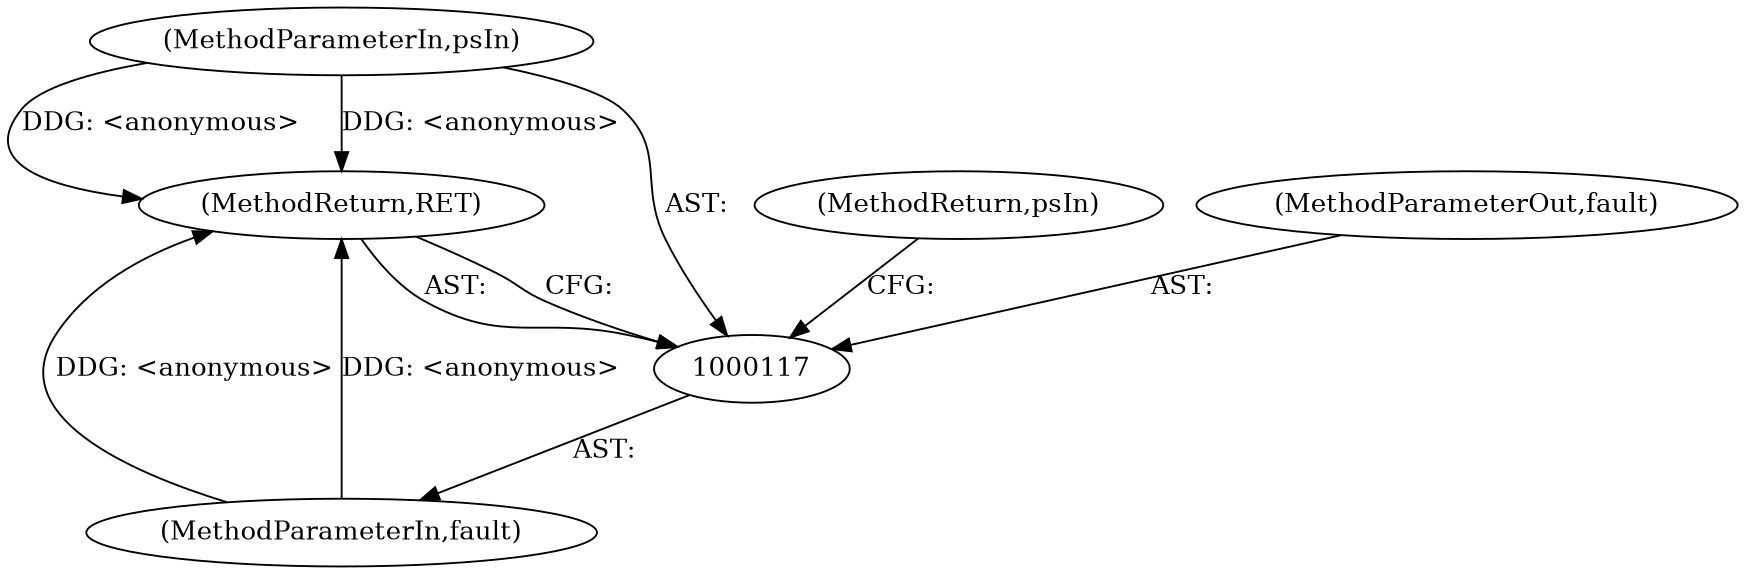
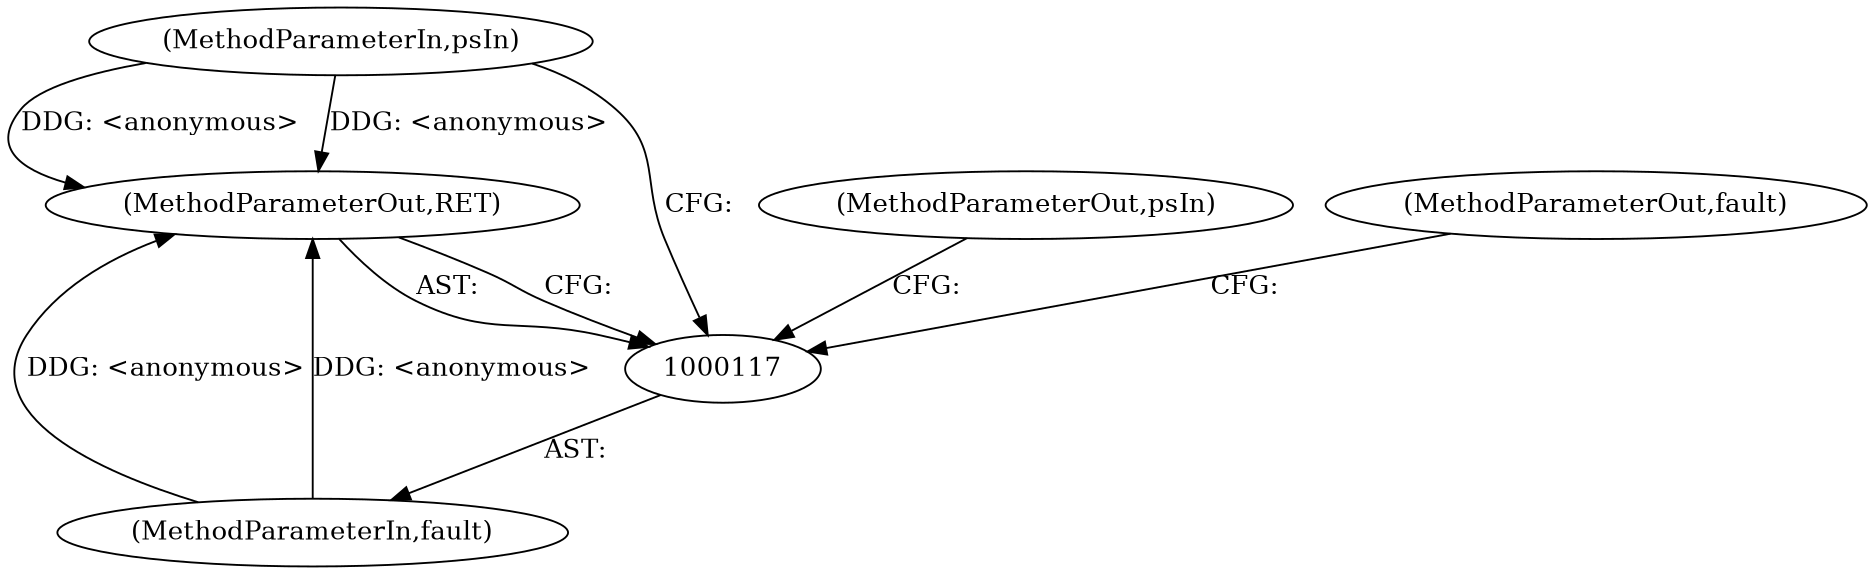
node "(MethodReturn,RET)": label "(MethodReturn,RET)" -> "(MethodParameterOut,RET)"
edge "(MethodParameterIn,psIn)" -> "1000117": label "AST: " -> "CFG: "
node "(MethodReturn,psIn)": label "(MethodReturn,psIn)" -> "(MethodParameterOut,psIn)"
edge "(MethodParameterOut,fault)" -> "1000117": label "AST: " -> "CFG: "
